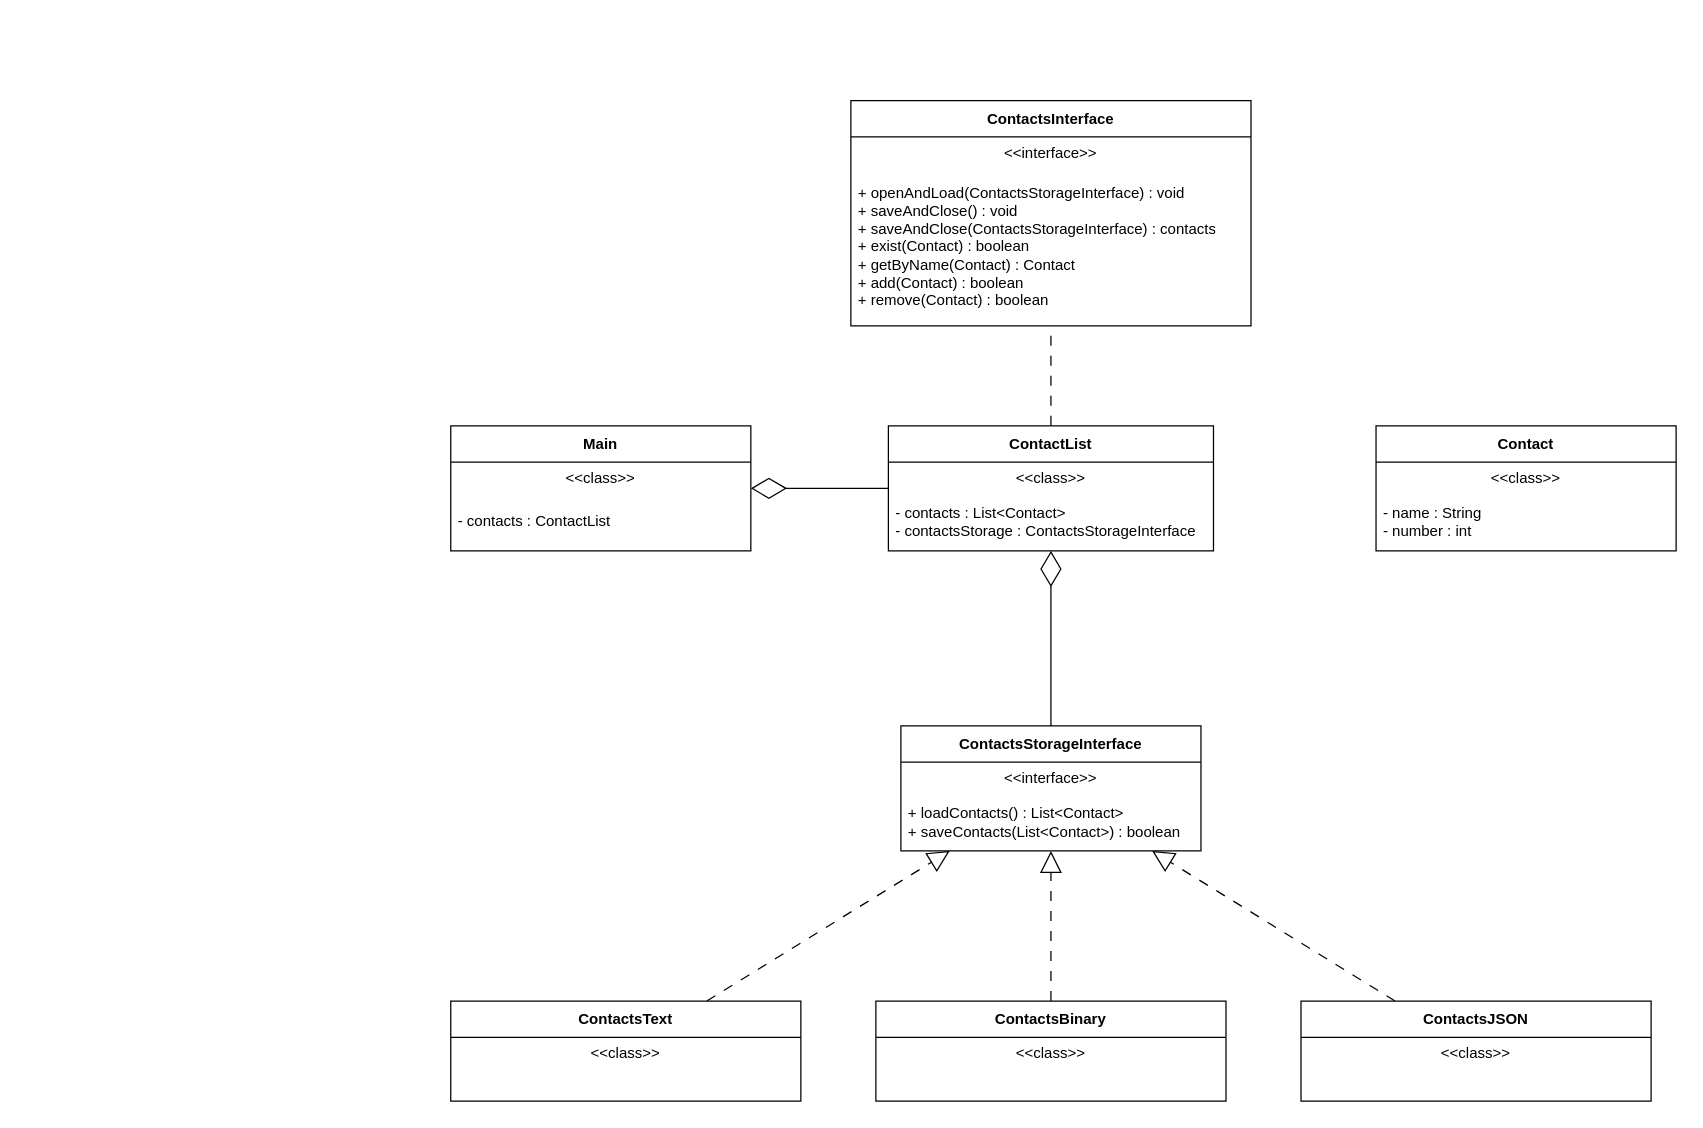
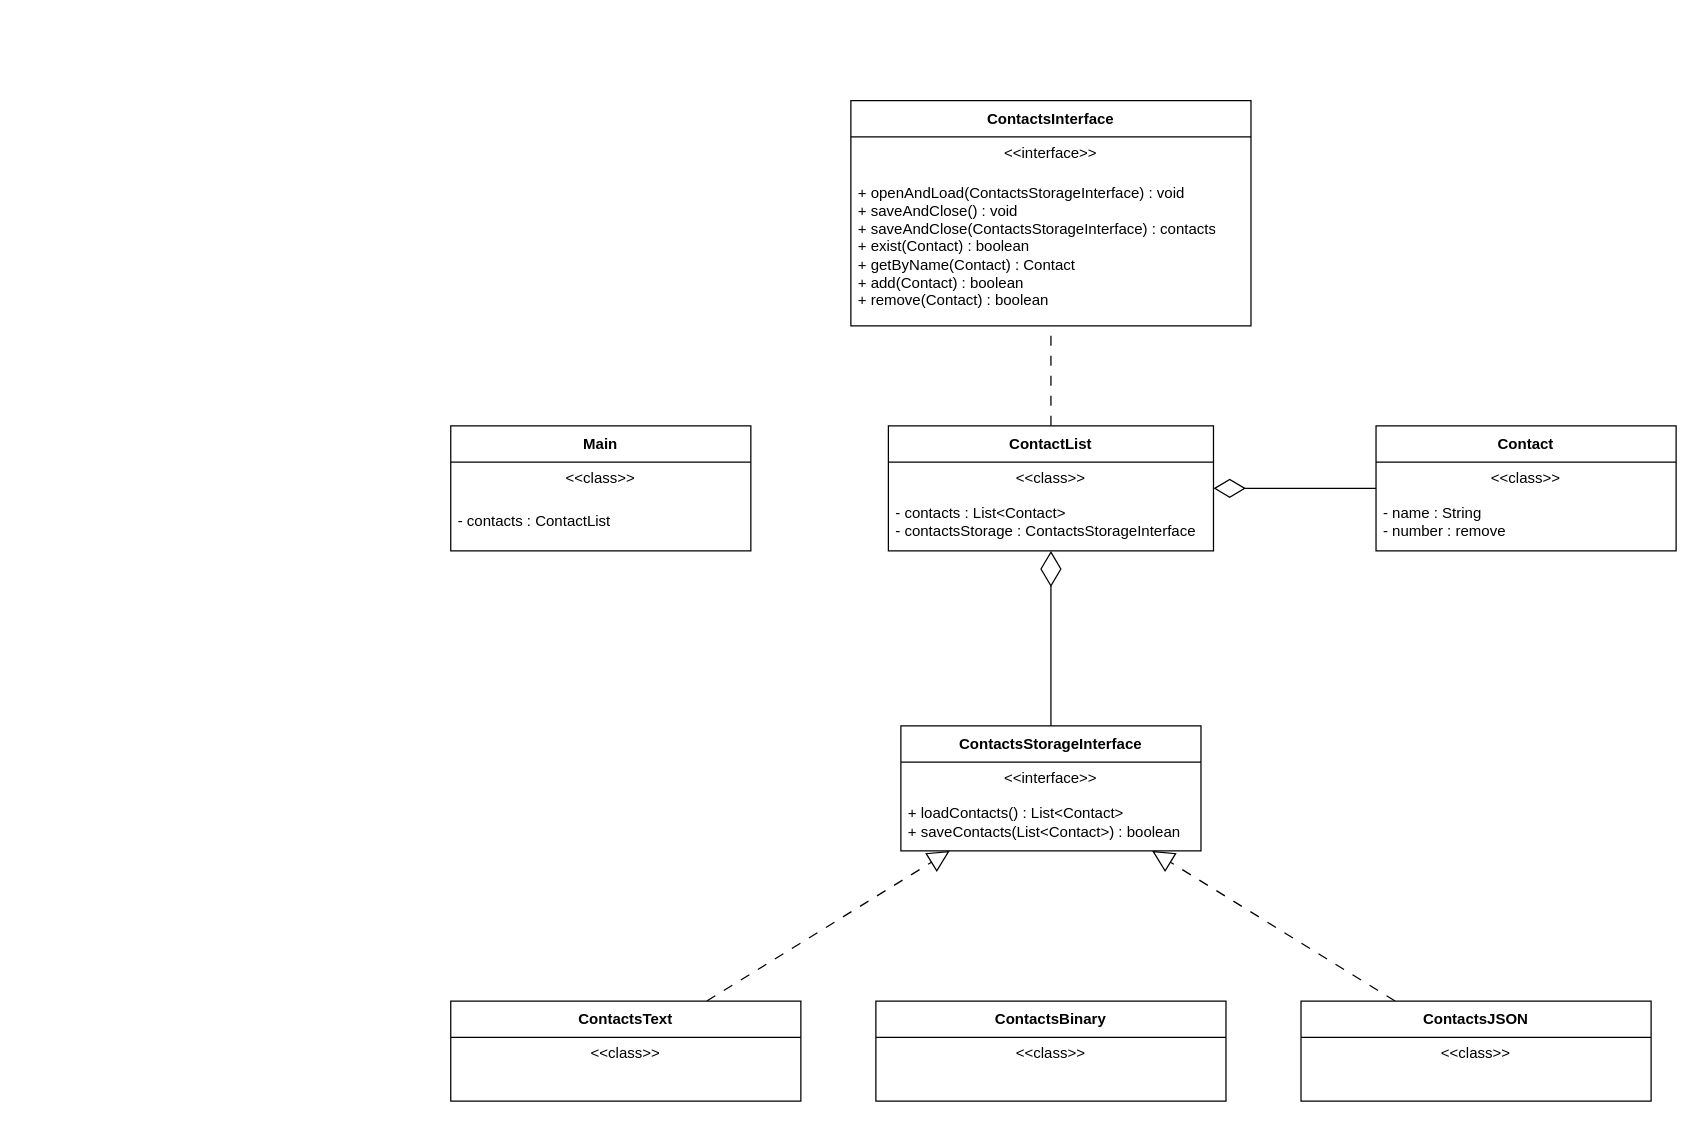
edge "ContactList" -> "Main": removed
edge "Contact" -> "ContactList": added
node "- name : String - number : int": label "- name : String - number : int" -> "- name : String - number : remove"
edge "ContactsBinary" -> "ContactsStorageInterface": removed
